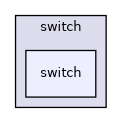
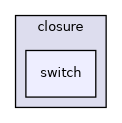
cluster "switch": label "switch" -> "closure"
